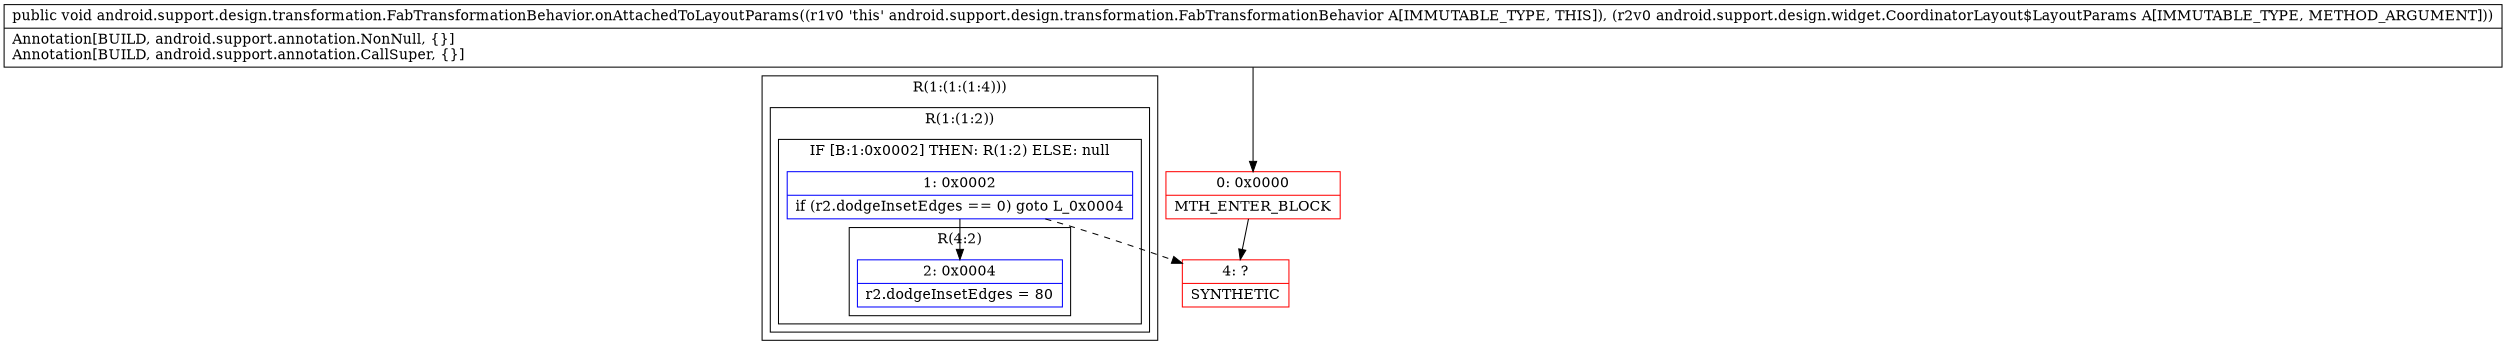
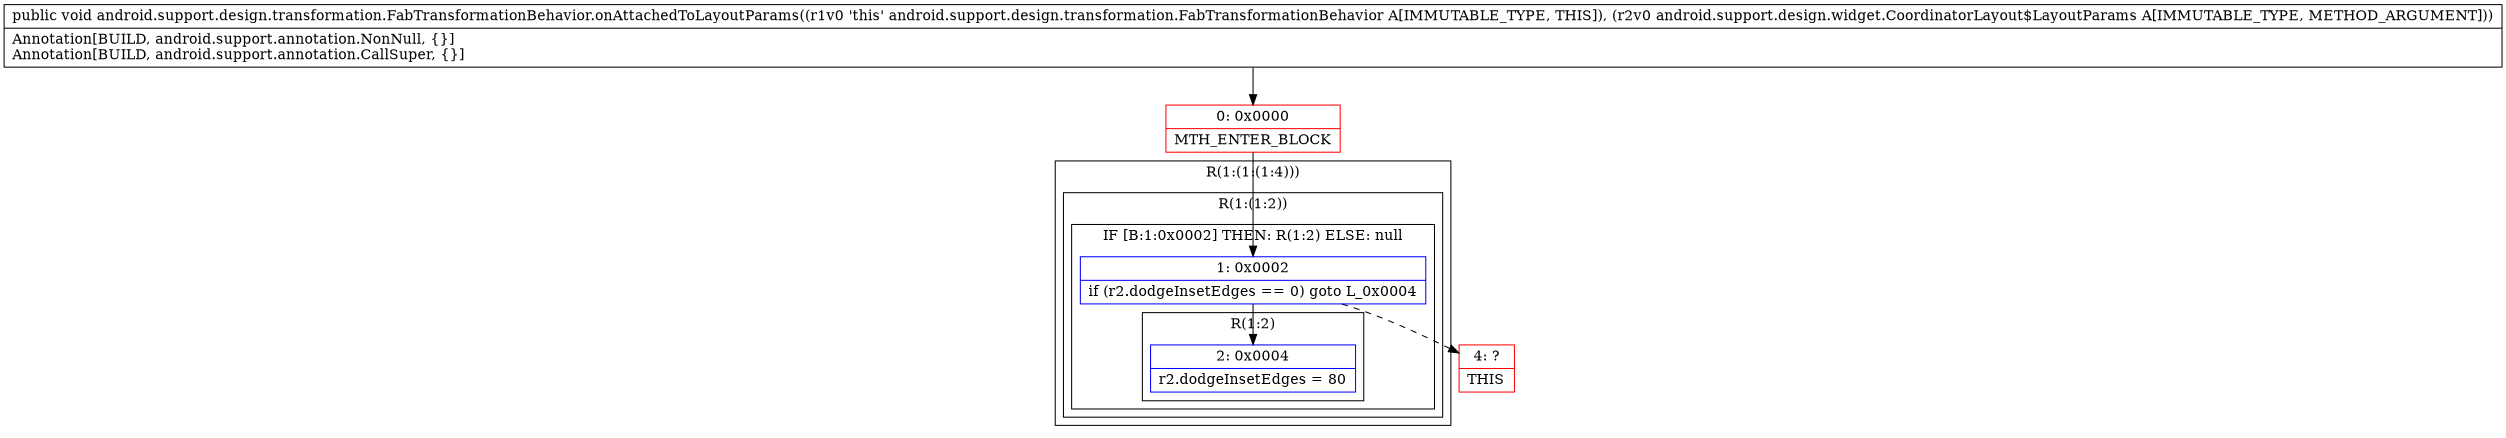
edge "0: 0x0000" -> "4: ?": now "0: 0x0000" -> "1: 0x0002"
cluster "R(4:2)": label "R(4:2)" -> "R(1:2)"
node "4: ?": text "SYNTHETIC" -> "THIS"
